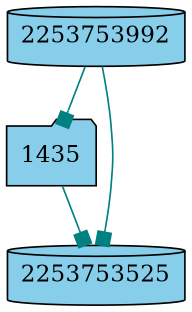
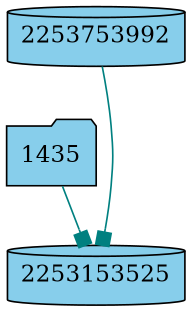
edge "2253753992" -> "1435": removed
node "2253753525": label "2253753525" -> "2253153525"
